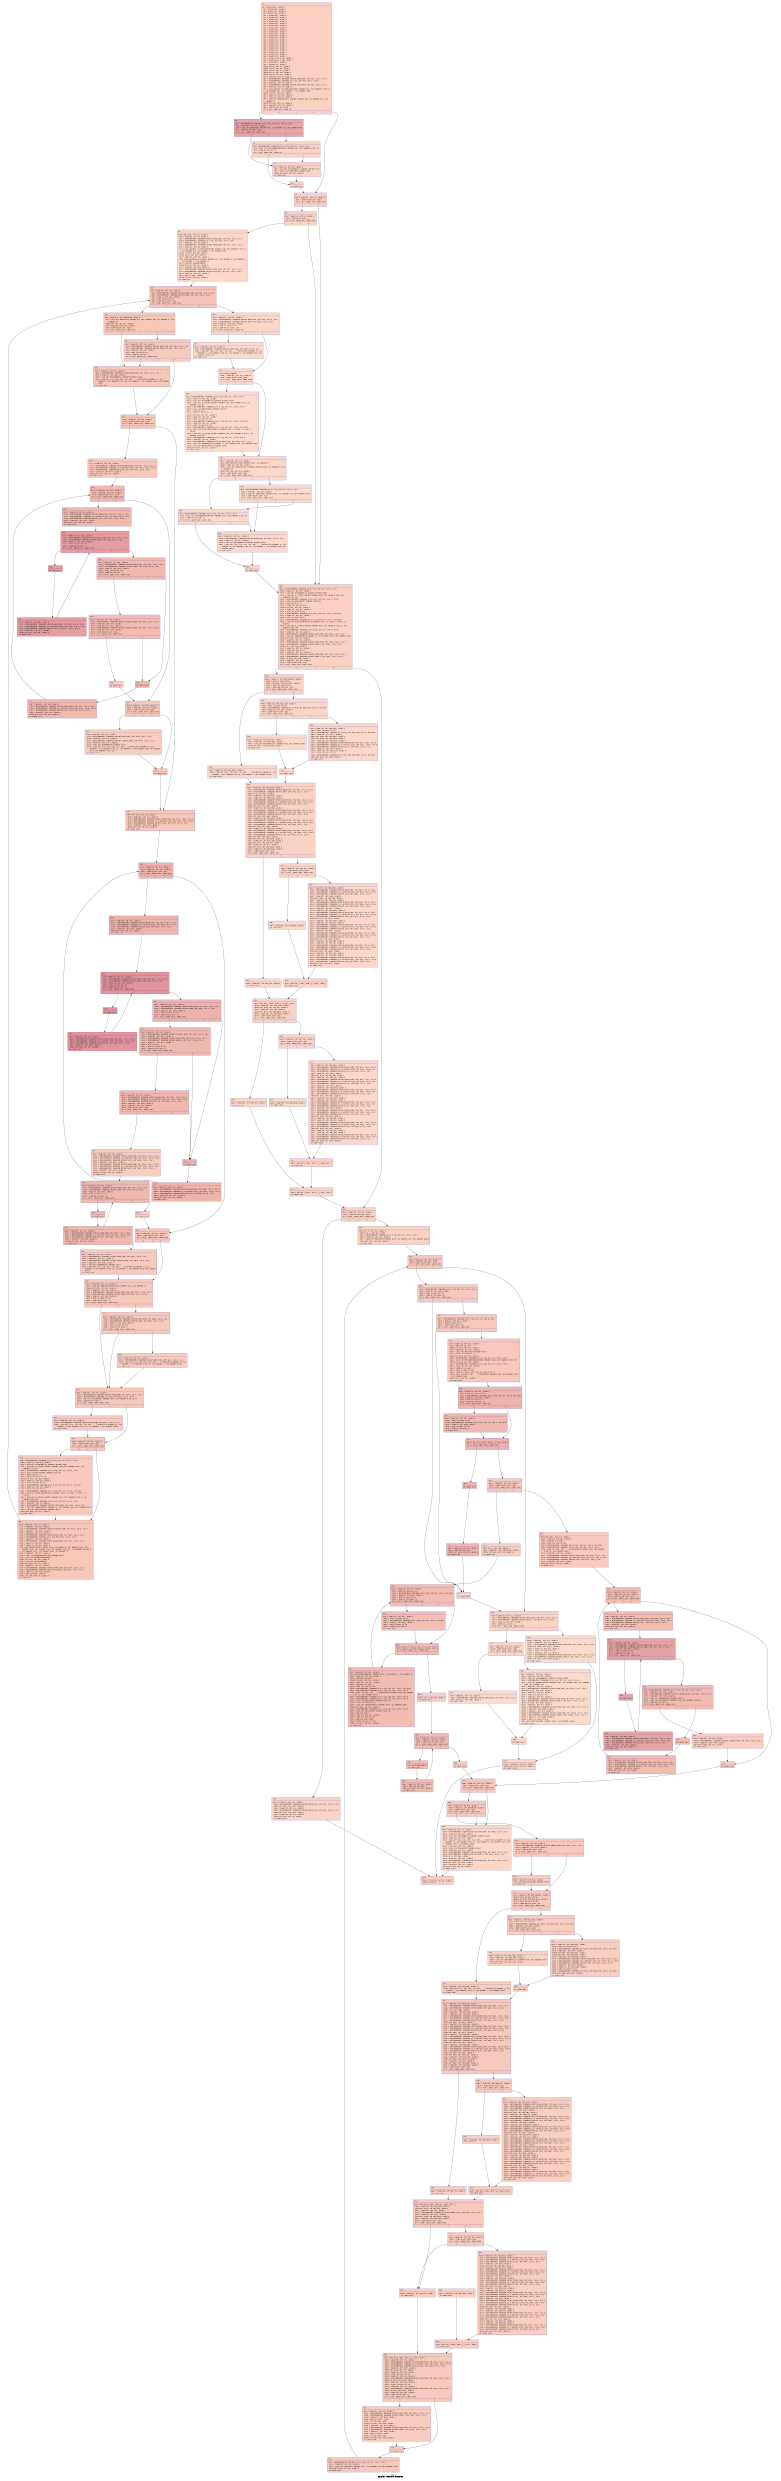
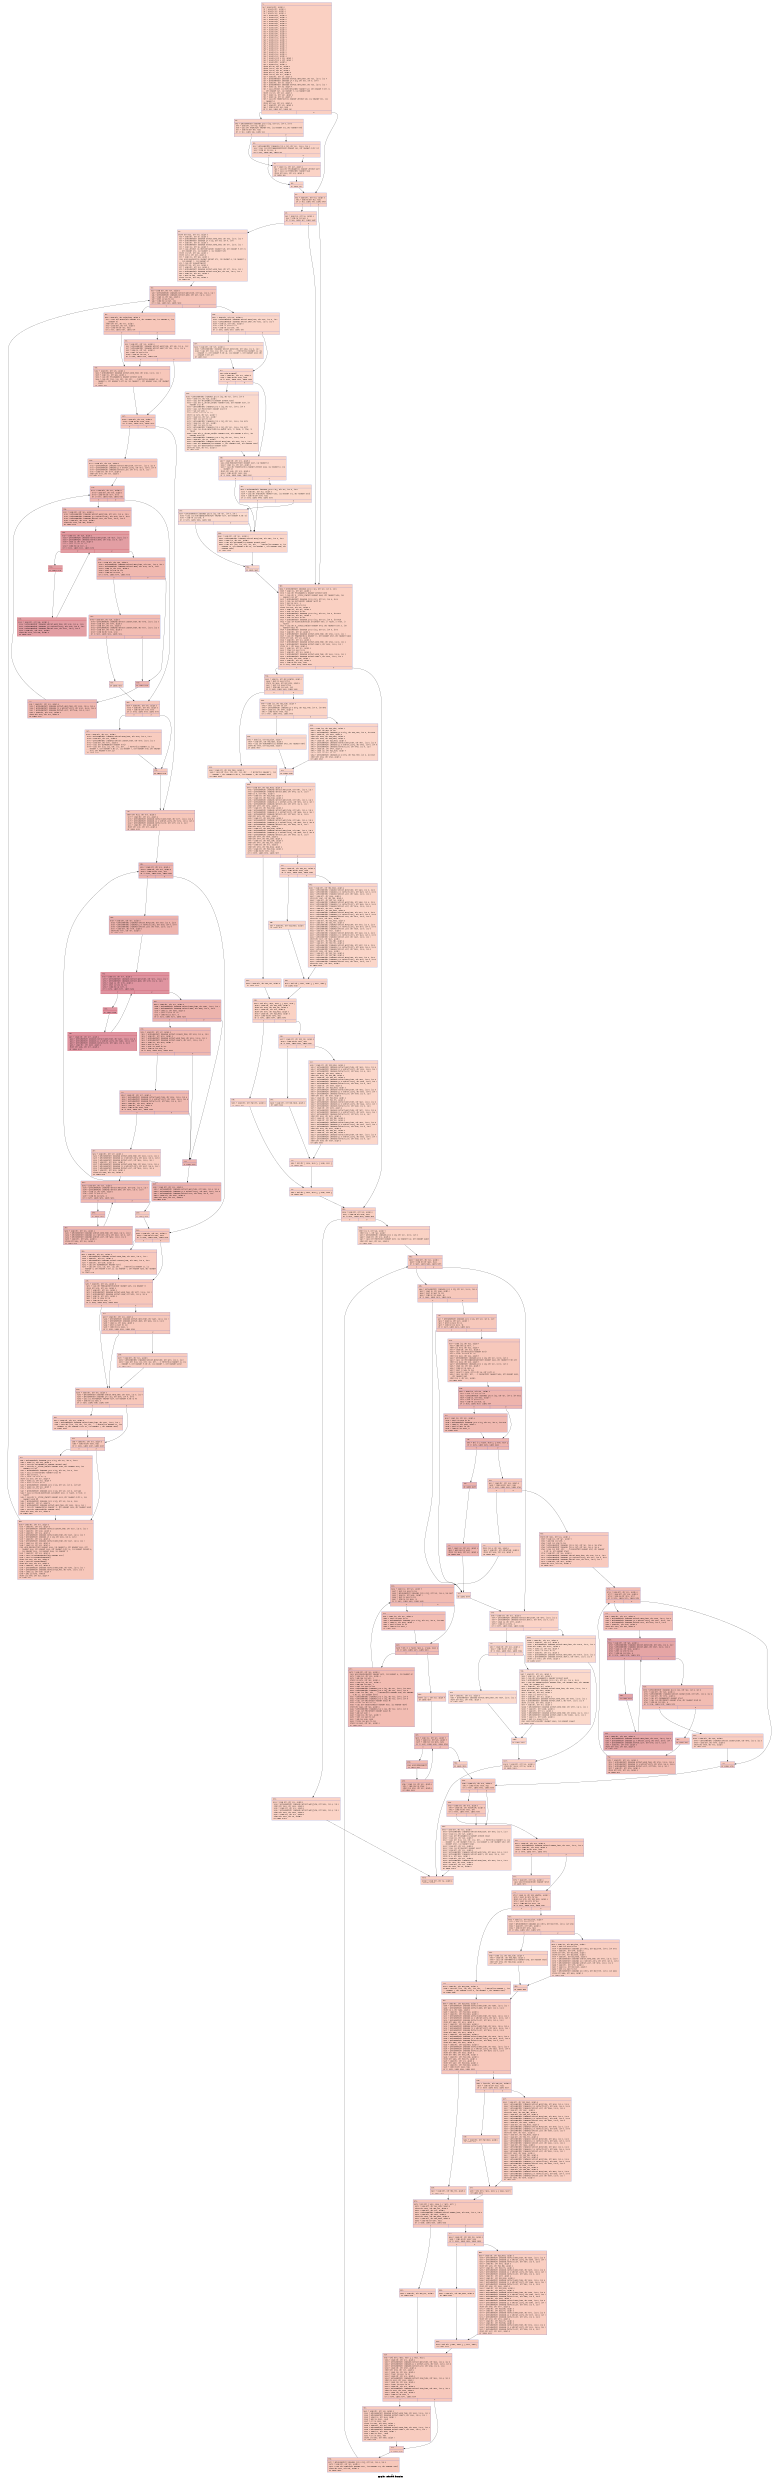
node "47:": fillcolor #c5333470 -> #f4987a70
edge "386:" -> "396:": now "386:" -> "400:"
edge "883:" -> "881:": now "883:" -> "886:"
